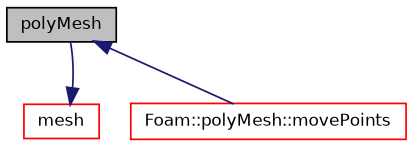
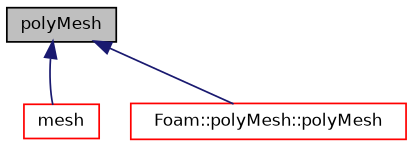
edge "polyMesh" -> "mesh": reversed
node "Foam::polyMesh::movePoints": label "Foam::polyMesh::movePoints" -> "Foam::polyMesh::polyMesh"
